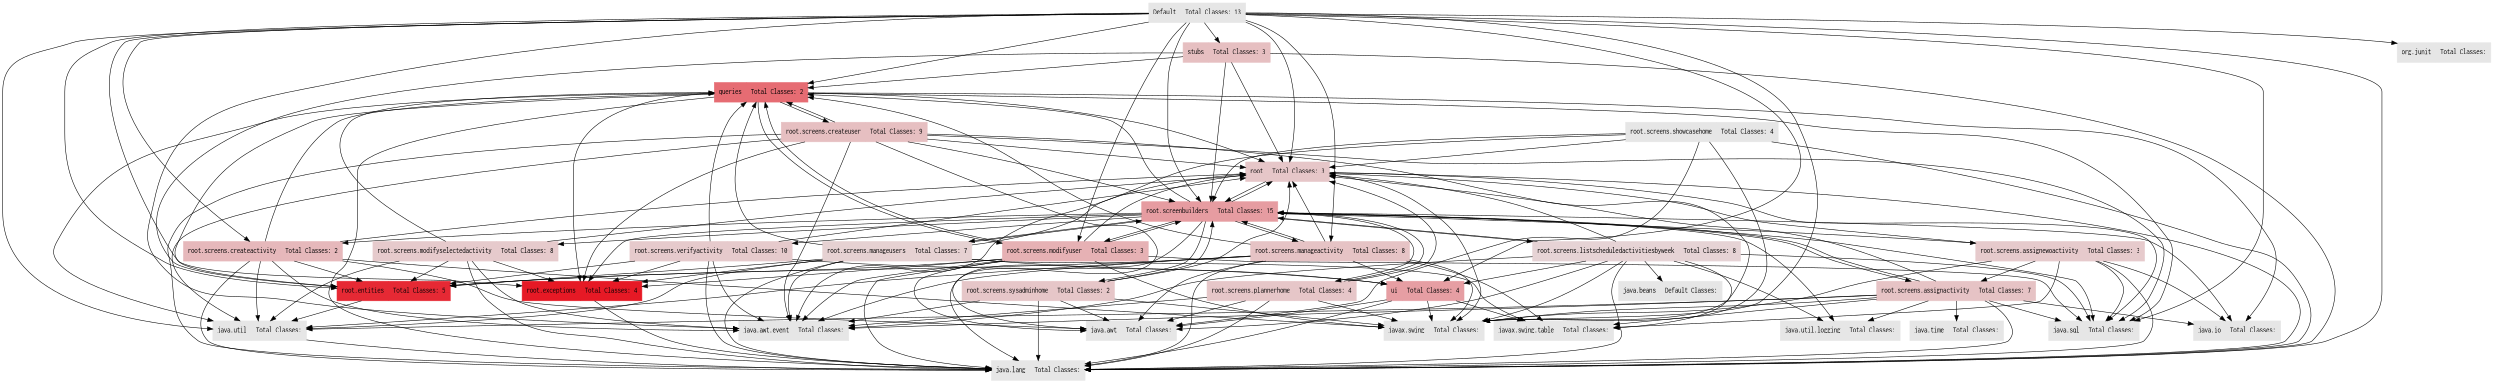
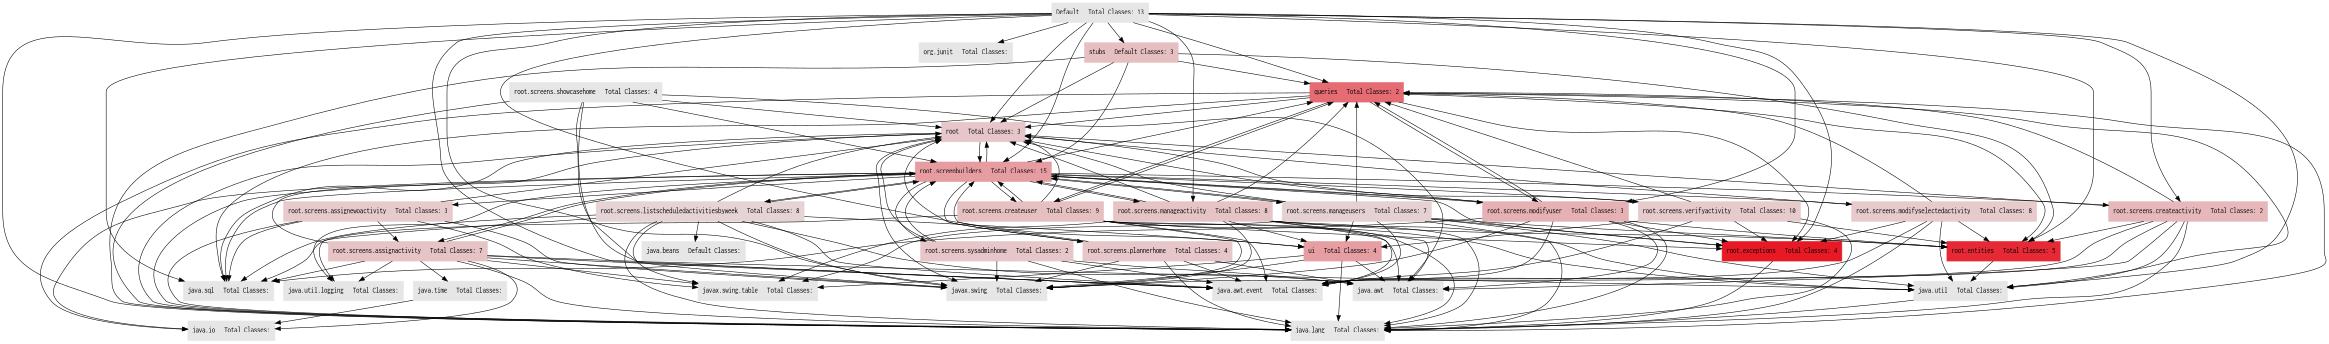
node "stubs": text "Total Classes: 3" -> "Default Classes: 3"
edge "root.screenbuilders" -> "root.screens.createuser": added
edge "root.screens.assignewoactivity" -> "java.io": now "java.time" -> "java.io"
